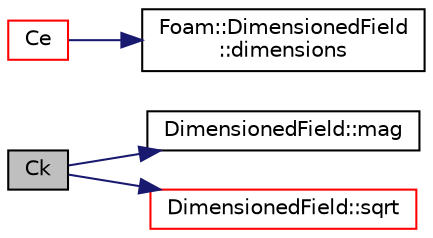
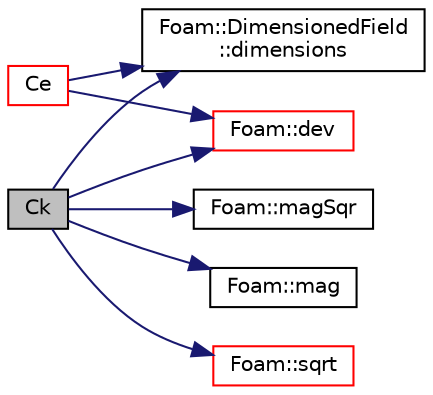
edge "Ck" -> "Foam::DimensionedField ::dimensions": added
node "Foam::dev": added
node "DimensionedField::mag": label "DimensionedField::mag" -> "Foam::mag"
node "DimensionedField::sqrt": label "DimensionedField::sqrt" -> "Foam::sqrt"
node "Foam::magSqr": added
